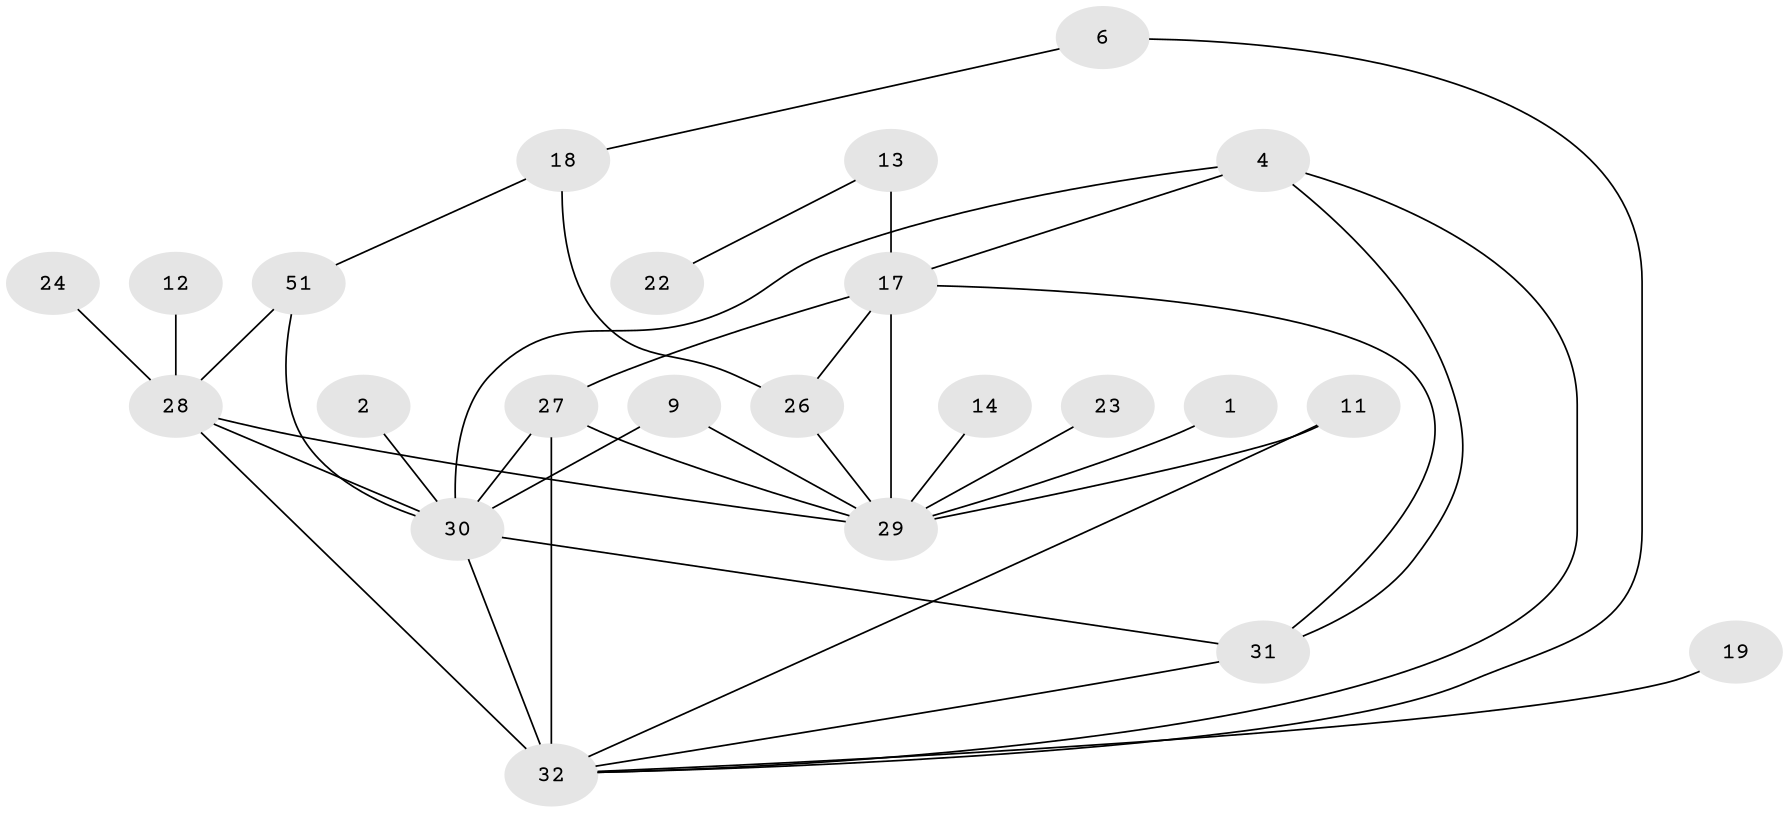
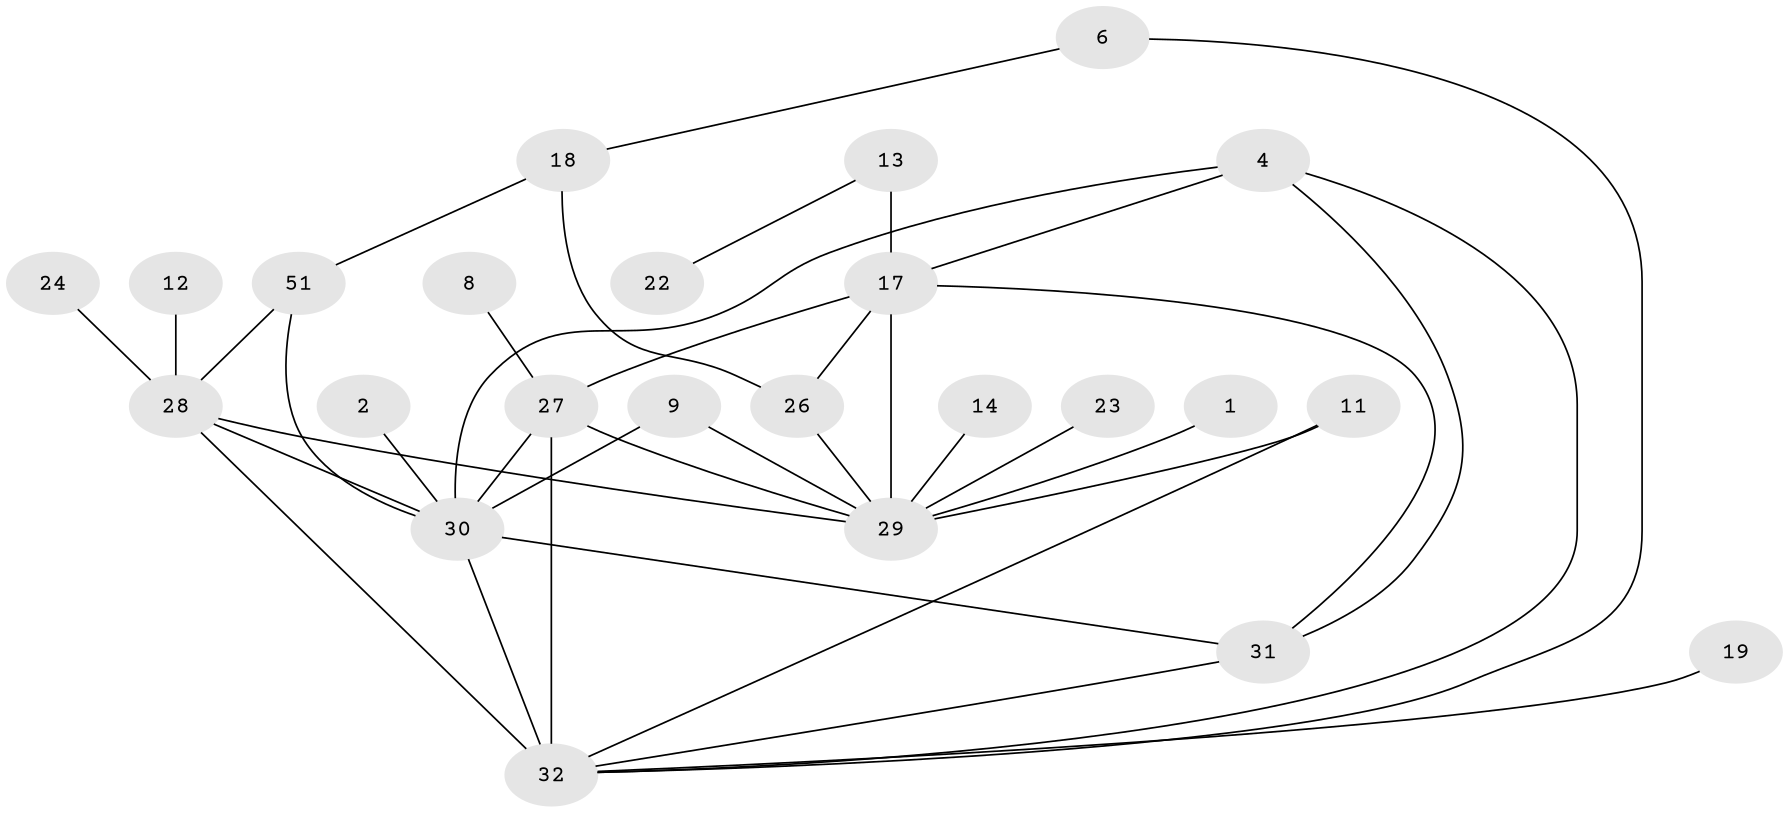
node "8": added
